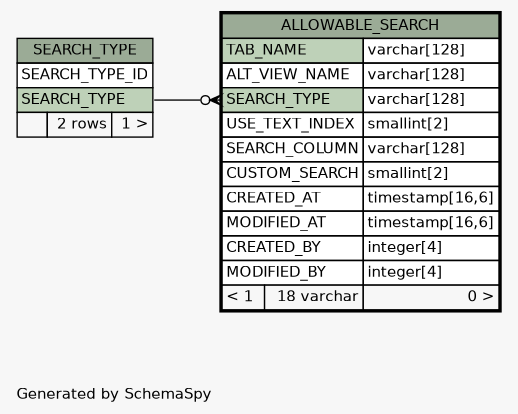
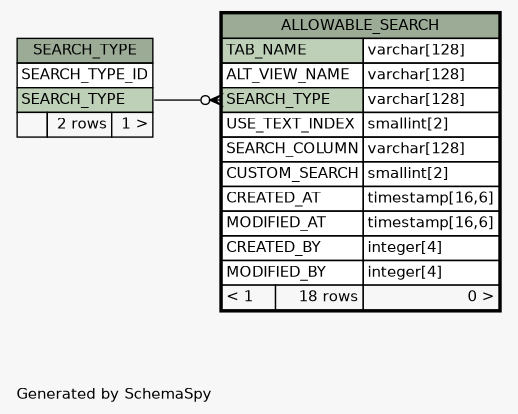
node "ALLOWABLE_SEARCH": text "18 varchar" -> "18 rows"
